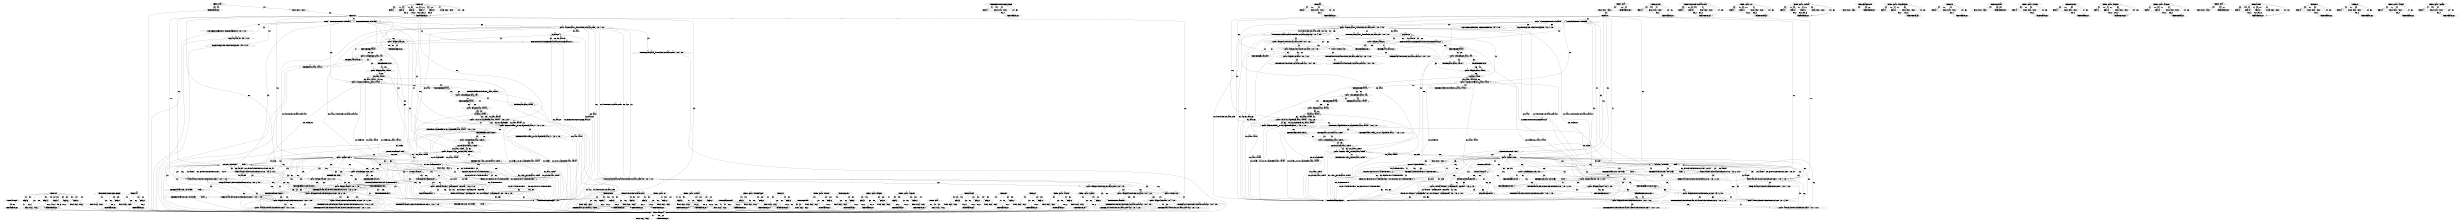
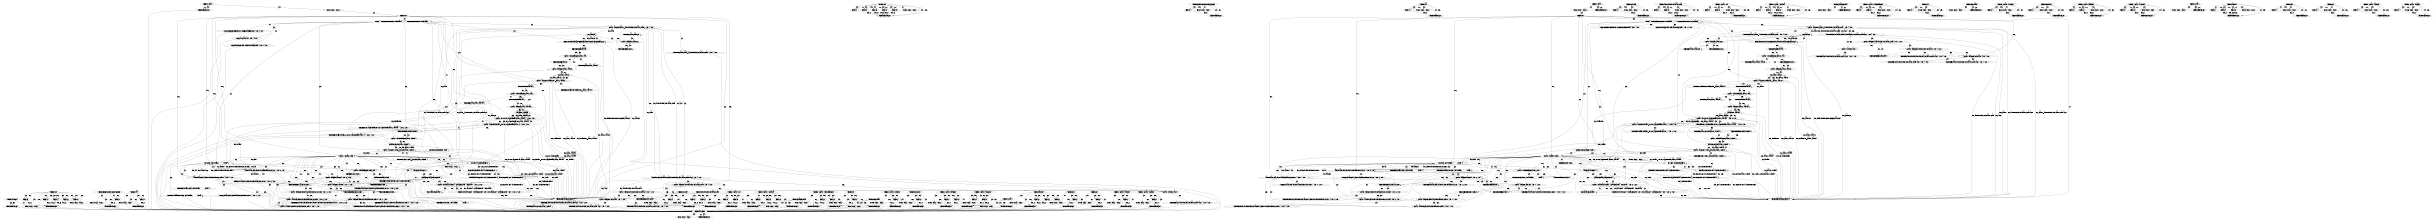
edge "(size,params_->data.size())" -> "(get,params_.get())": now "(size,params_->data.size())" -> "(<operator>.fieldAccess,params_->data.size)"
edge "(<operator>.fieldAccess,params.get)" -> "(IDENTIFIER,params,params.get())": reversed
